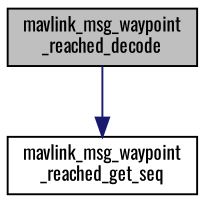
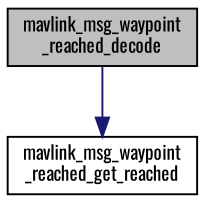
node "mavlink_msg_waypoint _reached_get_seq": label "mavlink_msg_waypoint _reached_get_seq" -> "mavlink_msg_waypoint _reached_get_reached"
